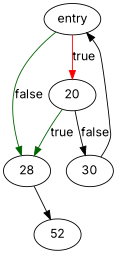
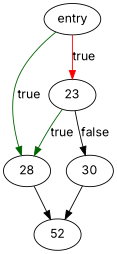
edge "entry" -> "28": label "false" -> "true"
node "20": label "20" -> "23"
edge "30" -> "entry": now "30" -> "52"
